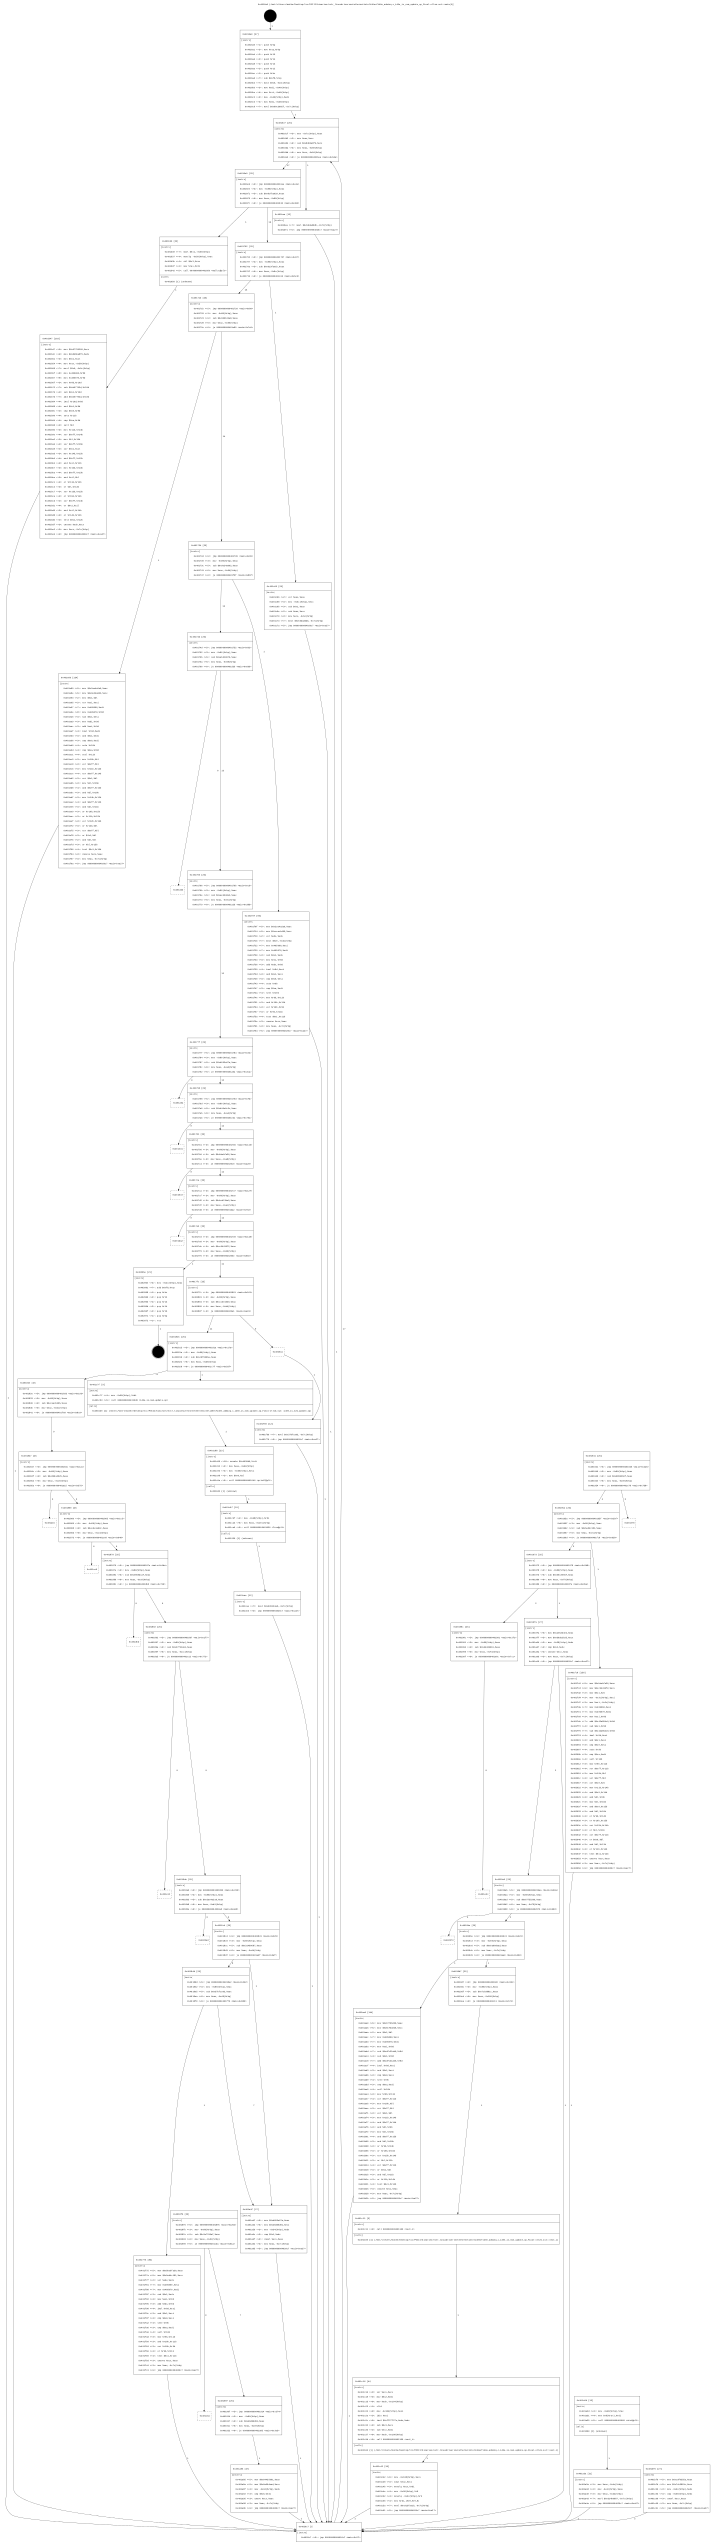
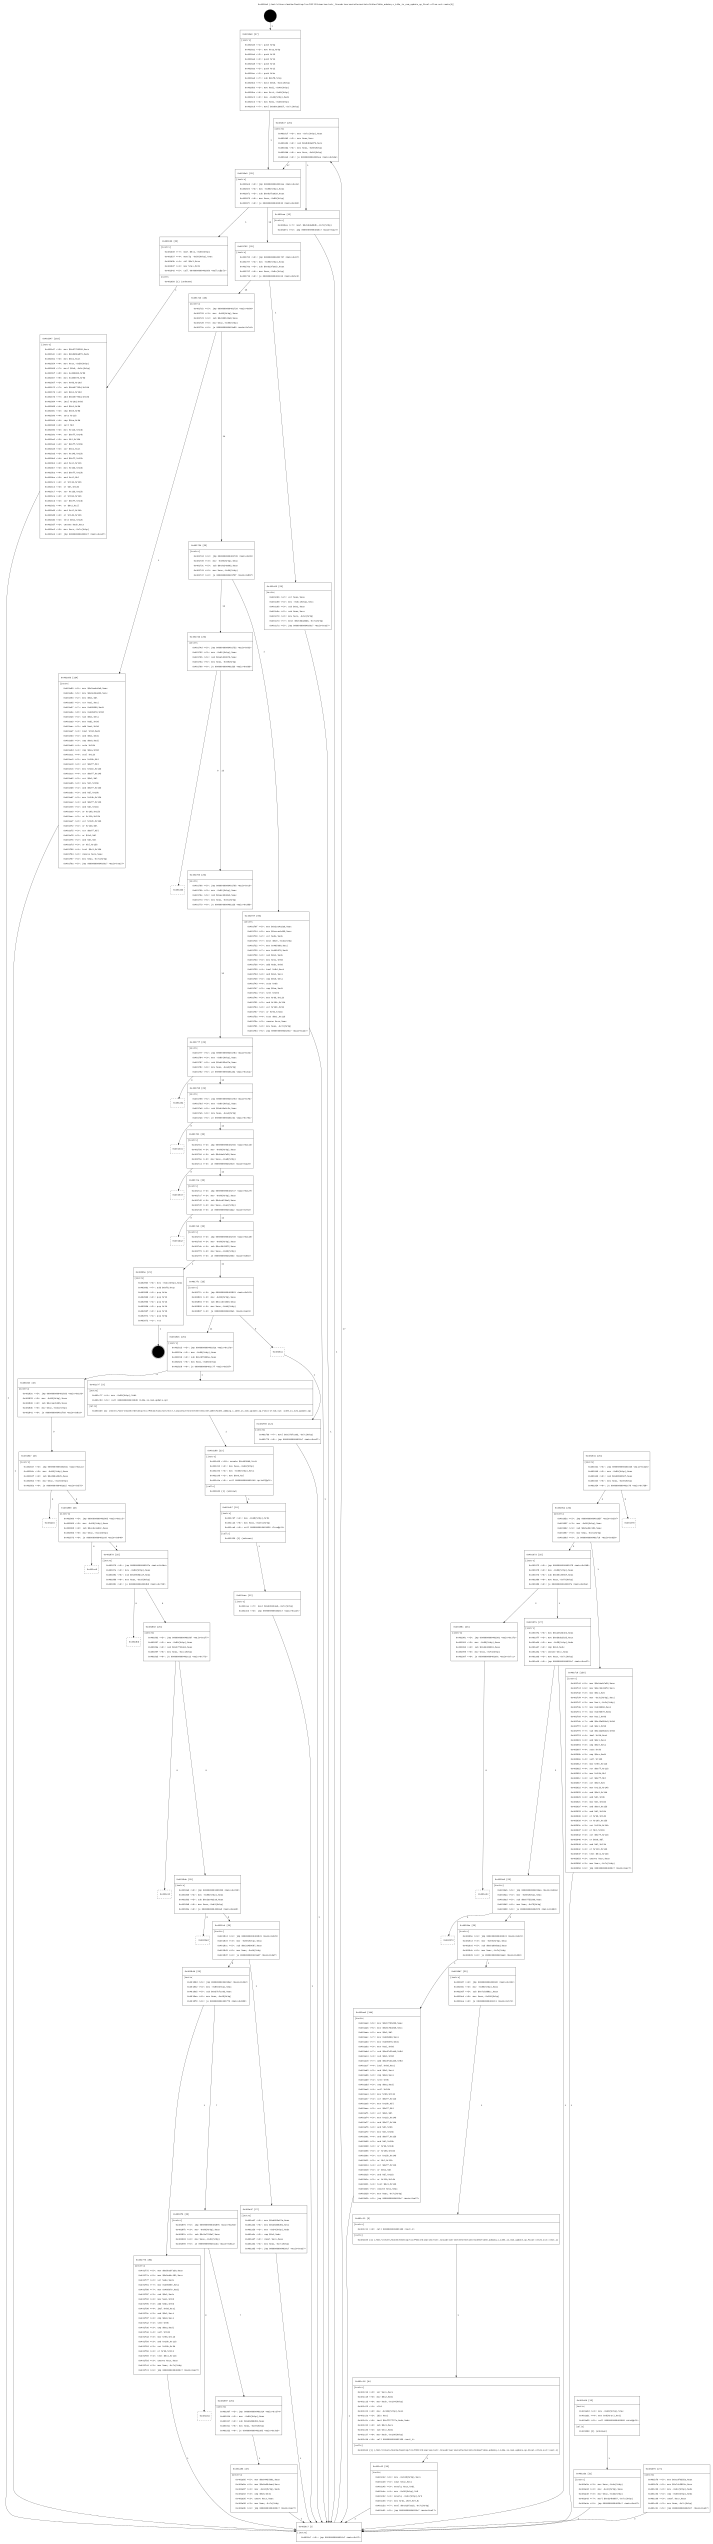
edge "0x4016a0 [47]" -> "0x4016cf [26]": now "0x4016a0 [47]" -> "0x4016e9 [25]"
edge "0x4018dd [25]" -> "0x401a4f [27]": now "0x4018dd [25]" -> "0x4018f6 [25]"
